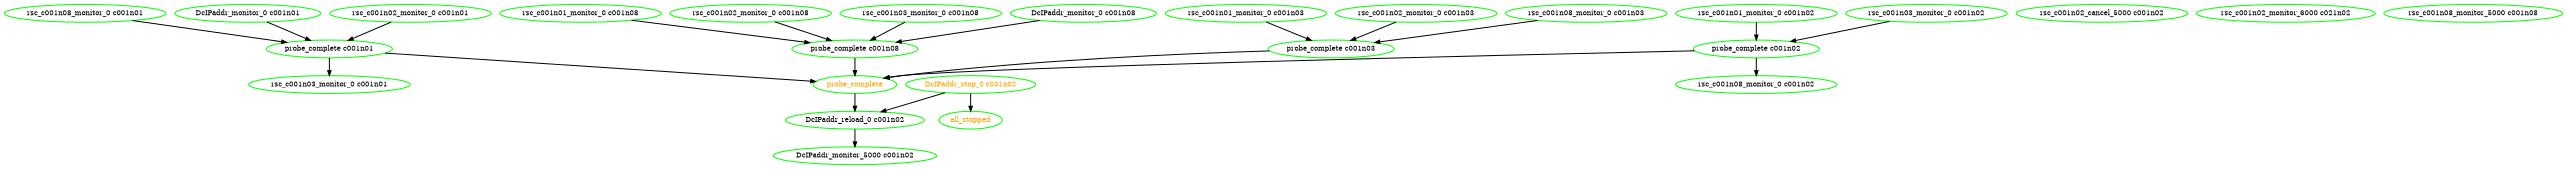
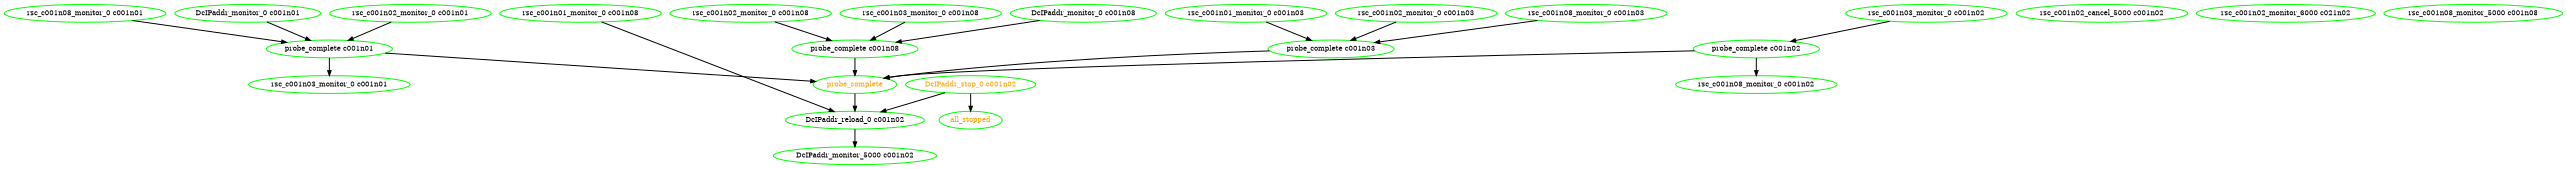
node "rsc_c001n01_monitor_0 c001n02": removed
edge "rsc_c001n01_monitor_0 c001n08" -> "probe_complete c001n08": now "rsc_c001n01_monitor_0 c001n08" -> "DcIPaddr_reload_0 c001n02"
